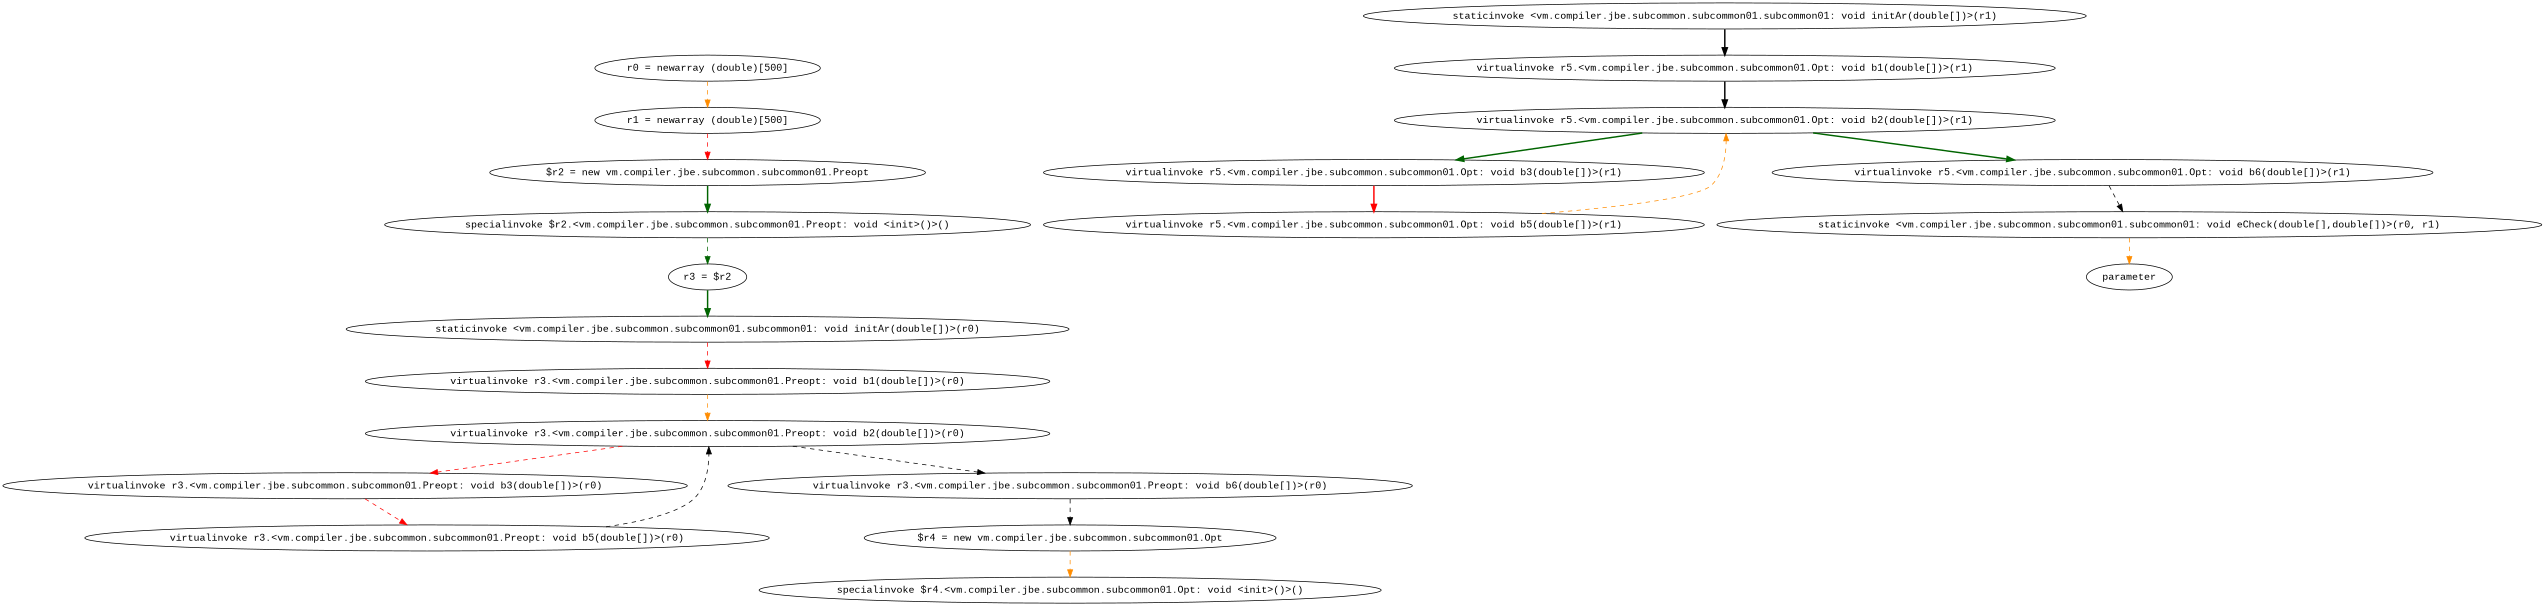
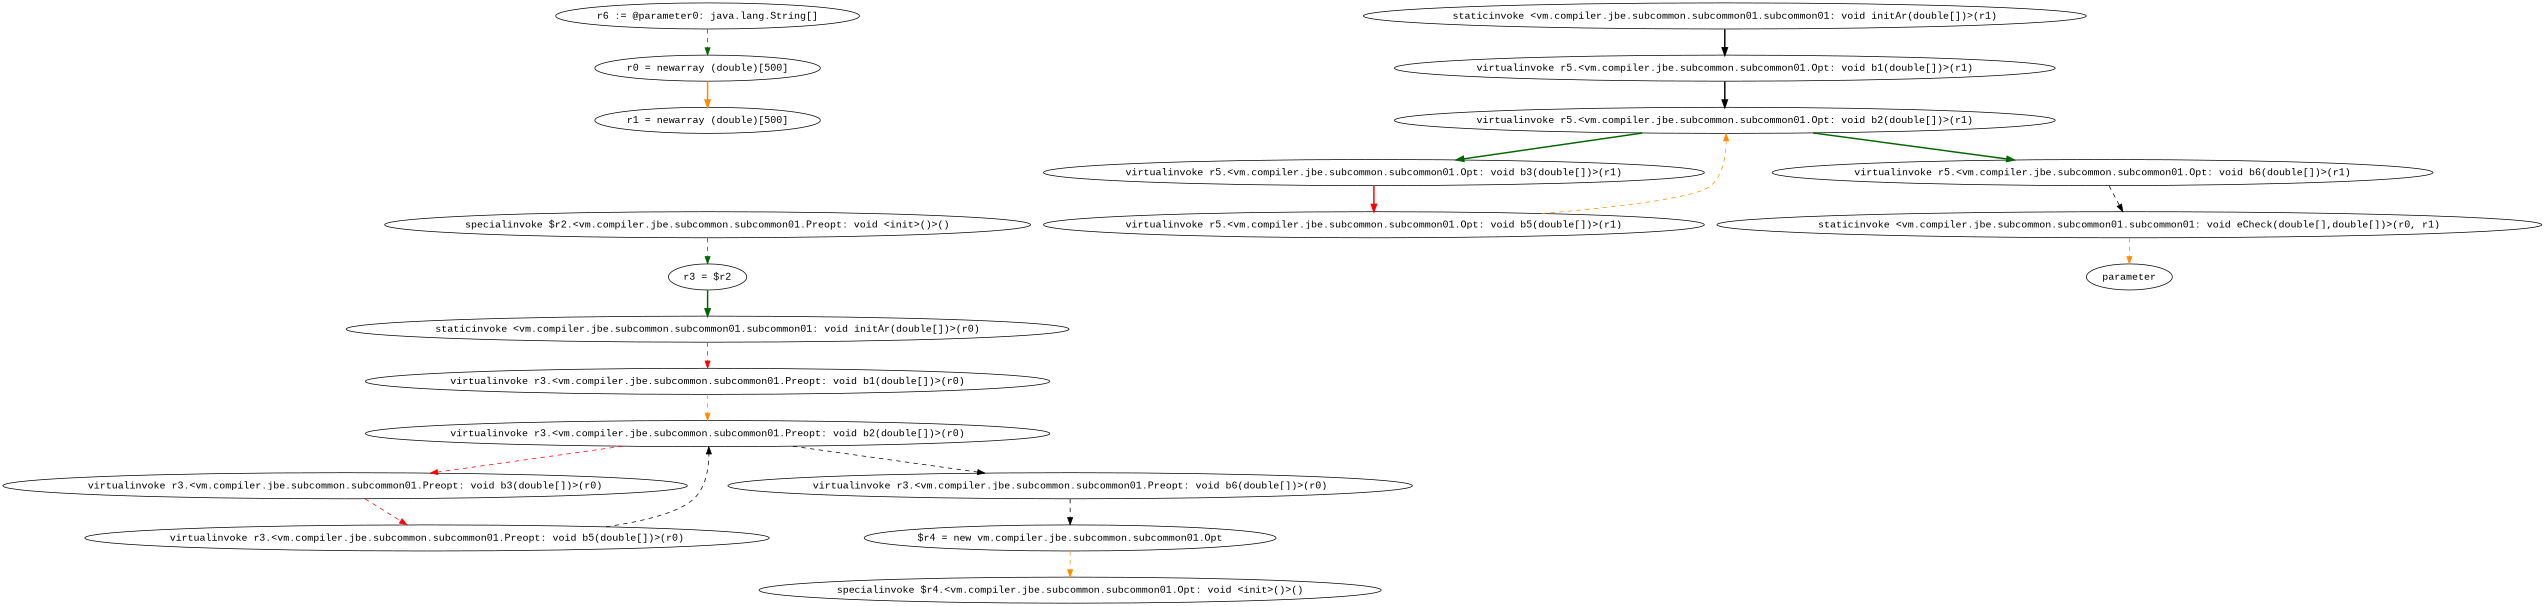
node "r6 := @parameter0: java.lang.String[]": added
edge "r0 = newarray (double)[500]" -> "r1 = newarray (double)[500]": style dashed -> bold
node "$r2 = new vm.compiler.jbe.subcommon.subcommon01.Preopt": removed
